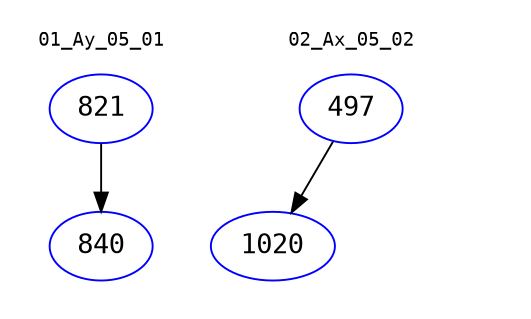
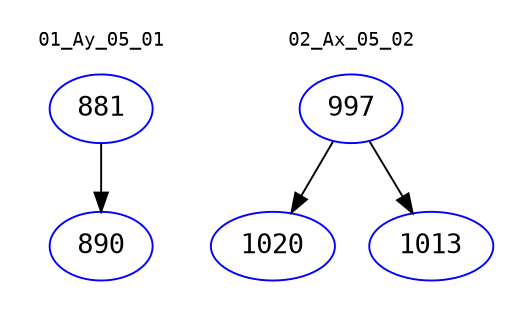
node "821": label "821" -> "881"
node "497": label "497" -> "997"
node "840": label "840" -> "890"
node "1013": added
